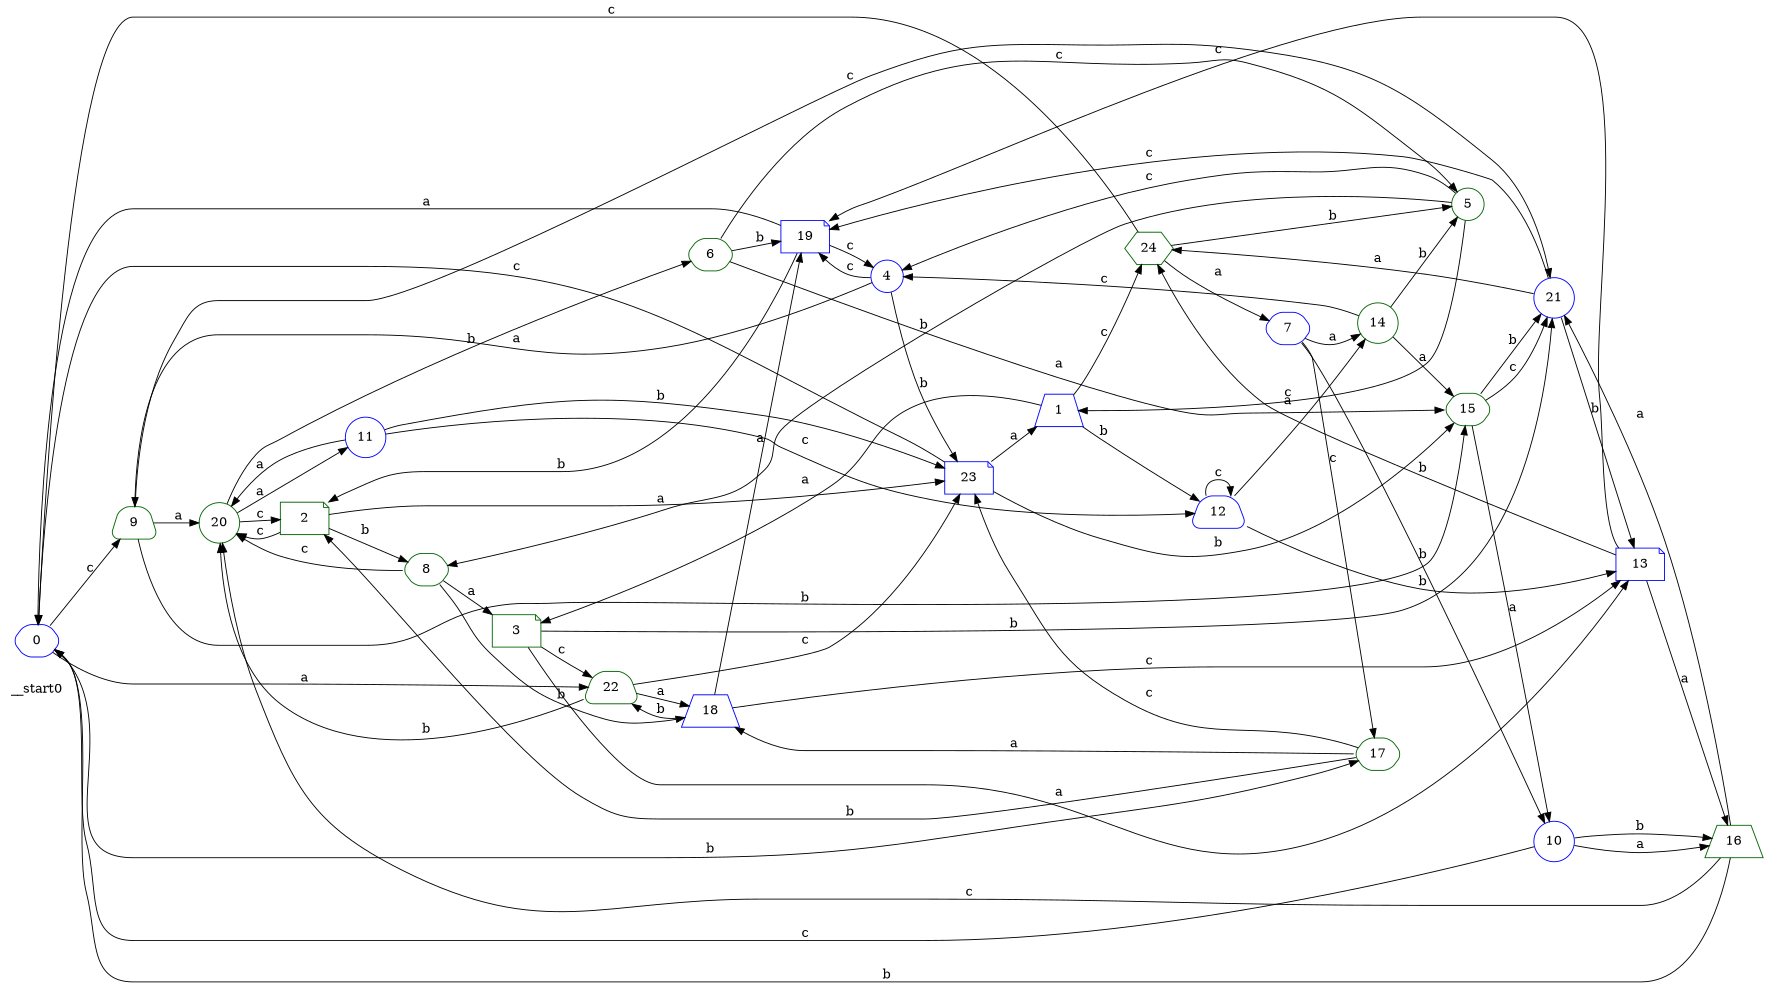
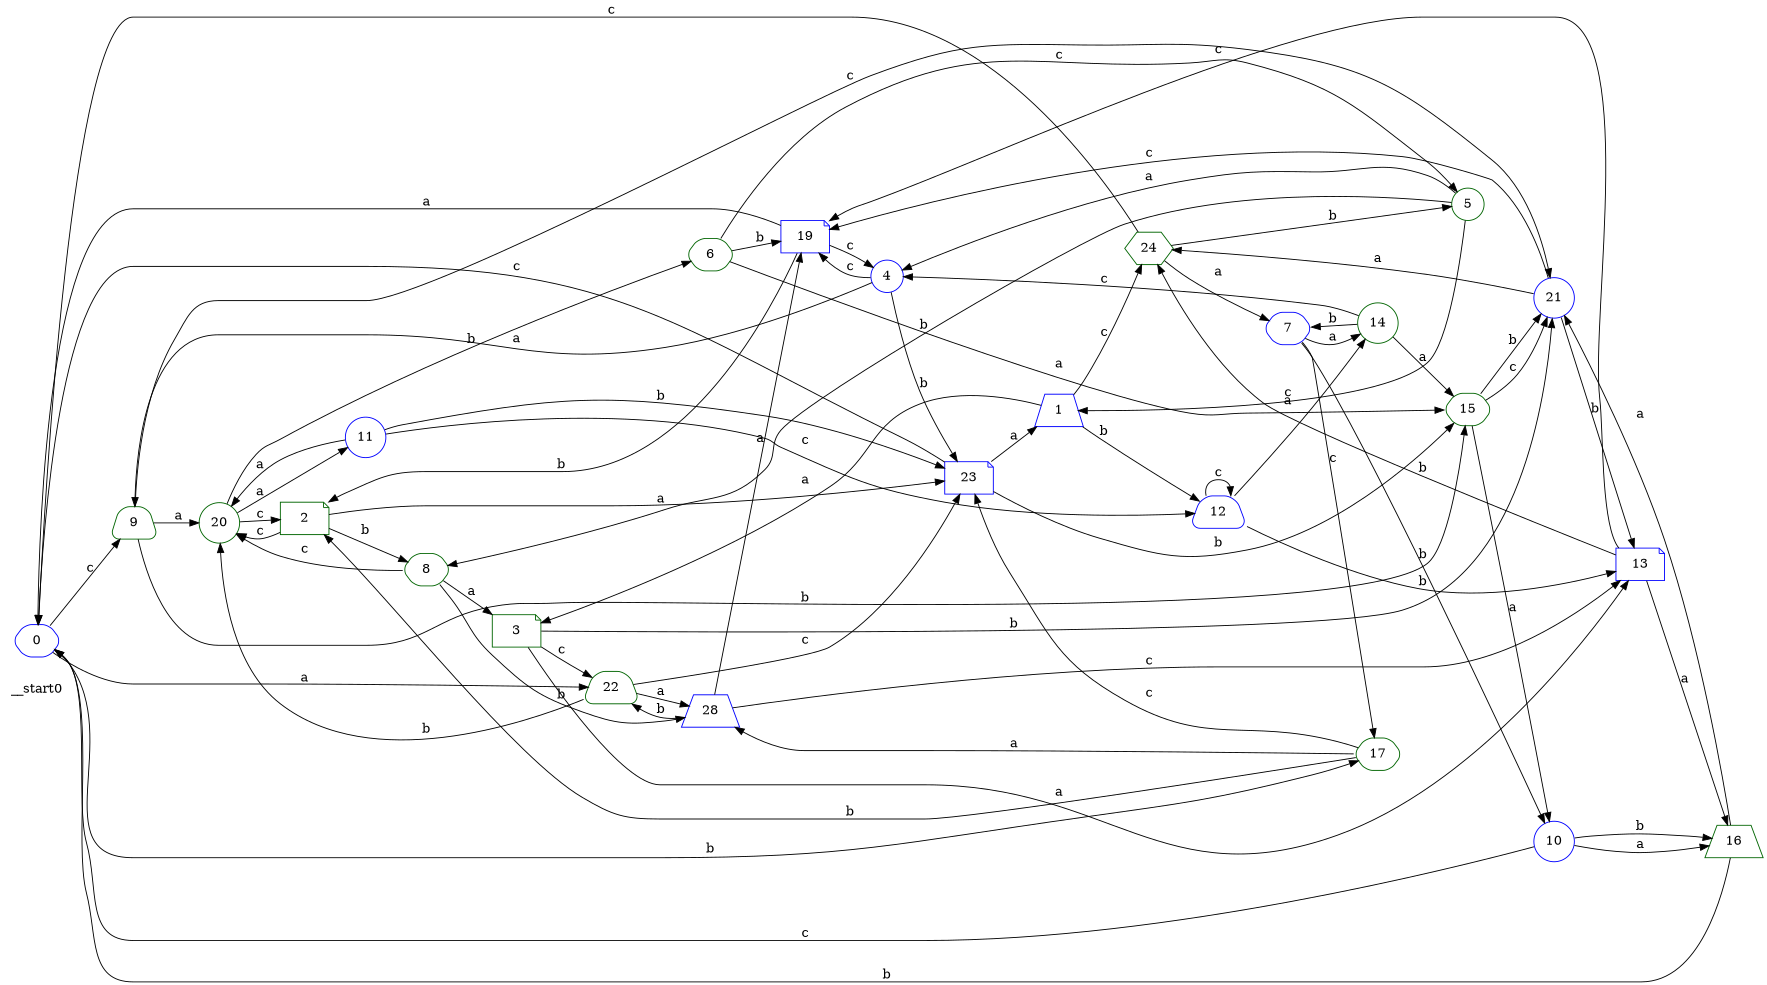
edge "5" -> "4": label "c" -> "a"
edge "14" -> "5": now "14" -> "7"
node "18": label "18" -> "28"
edge "16" -> "20": removed, label "c"
